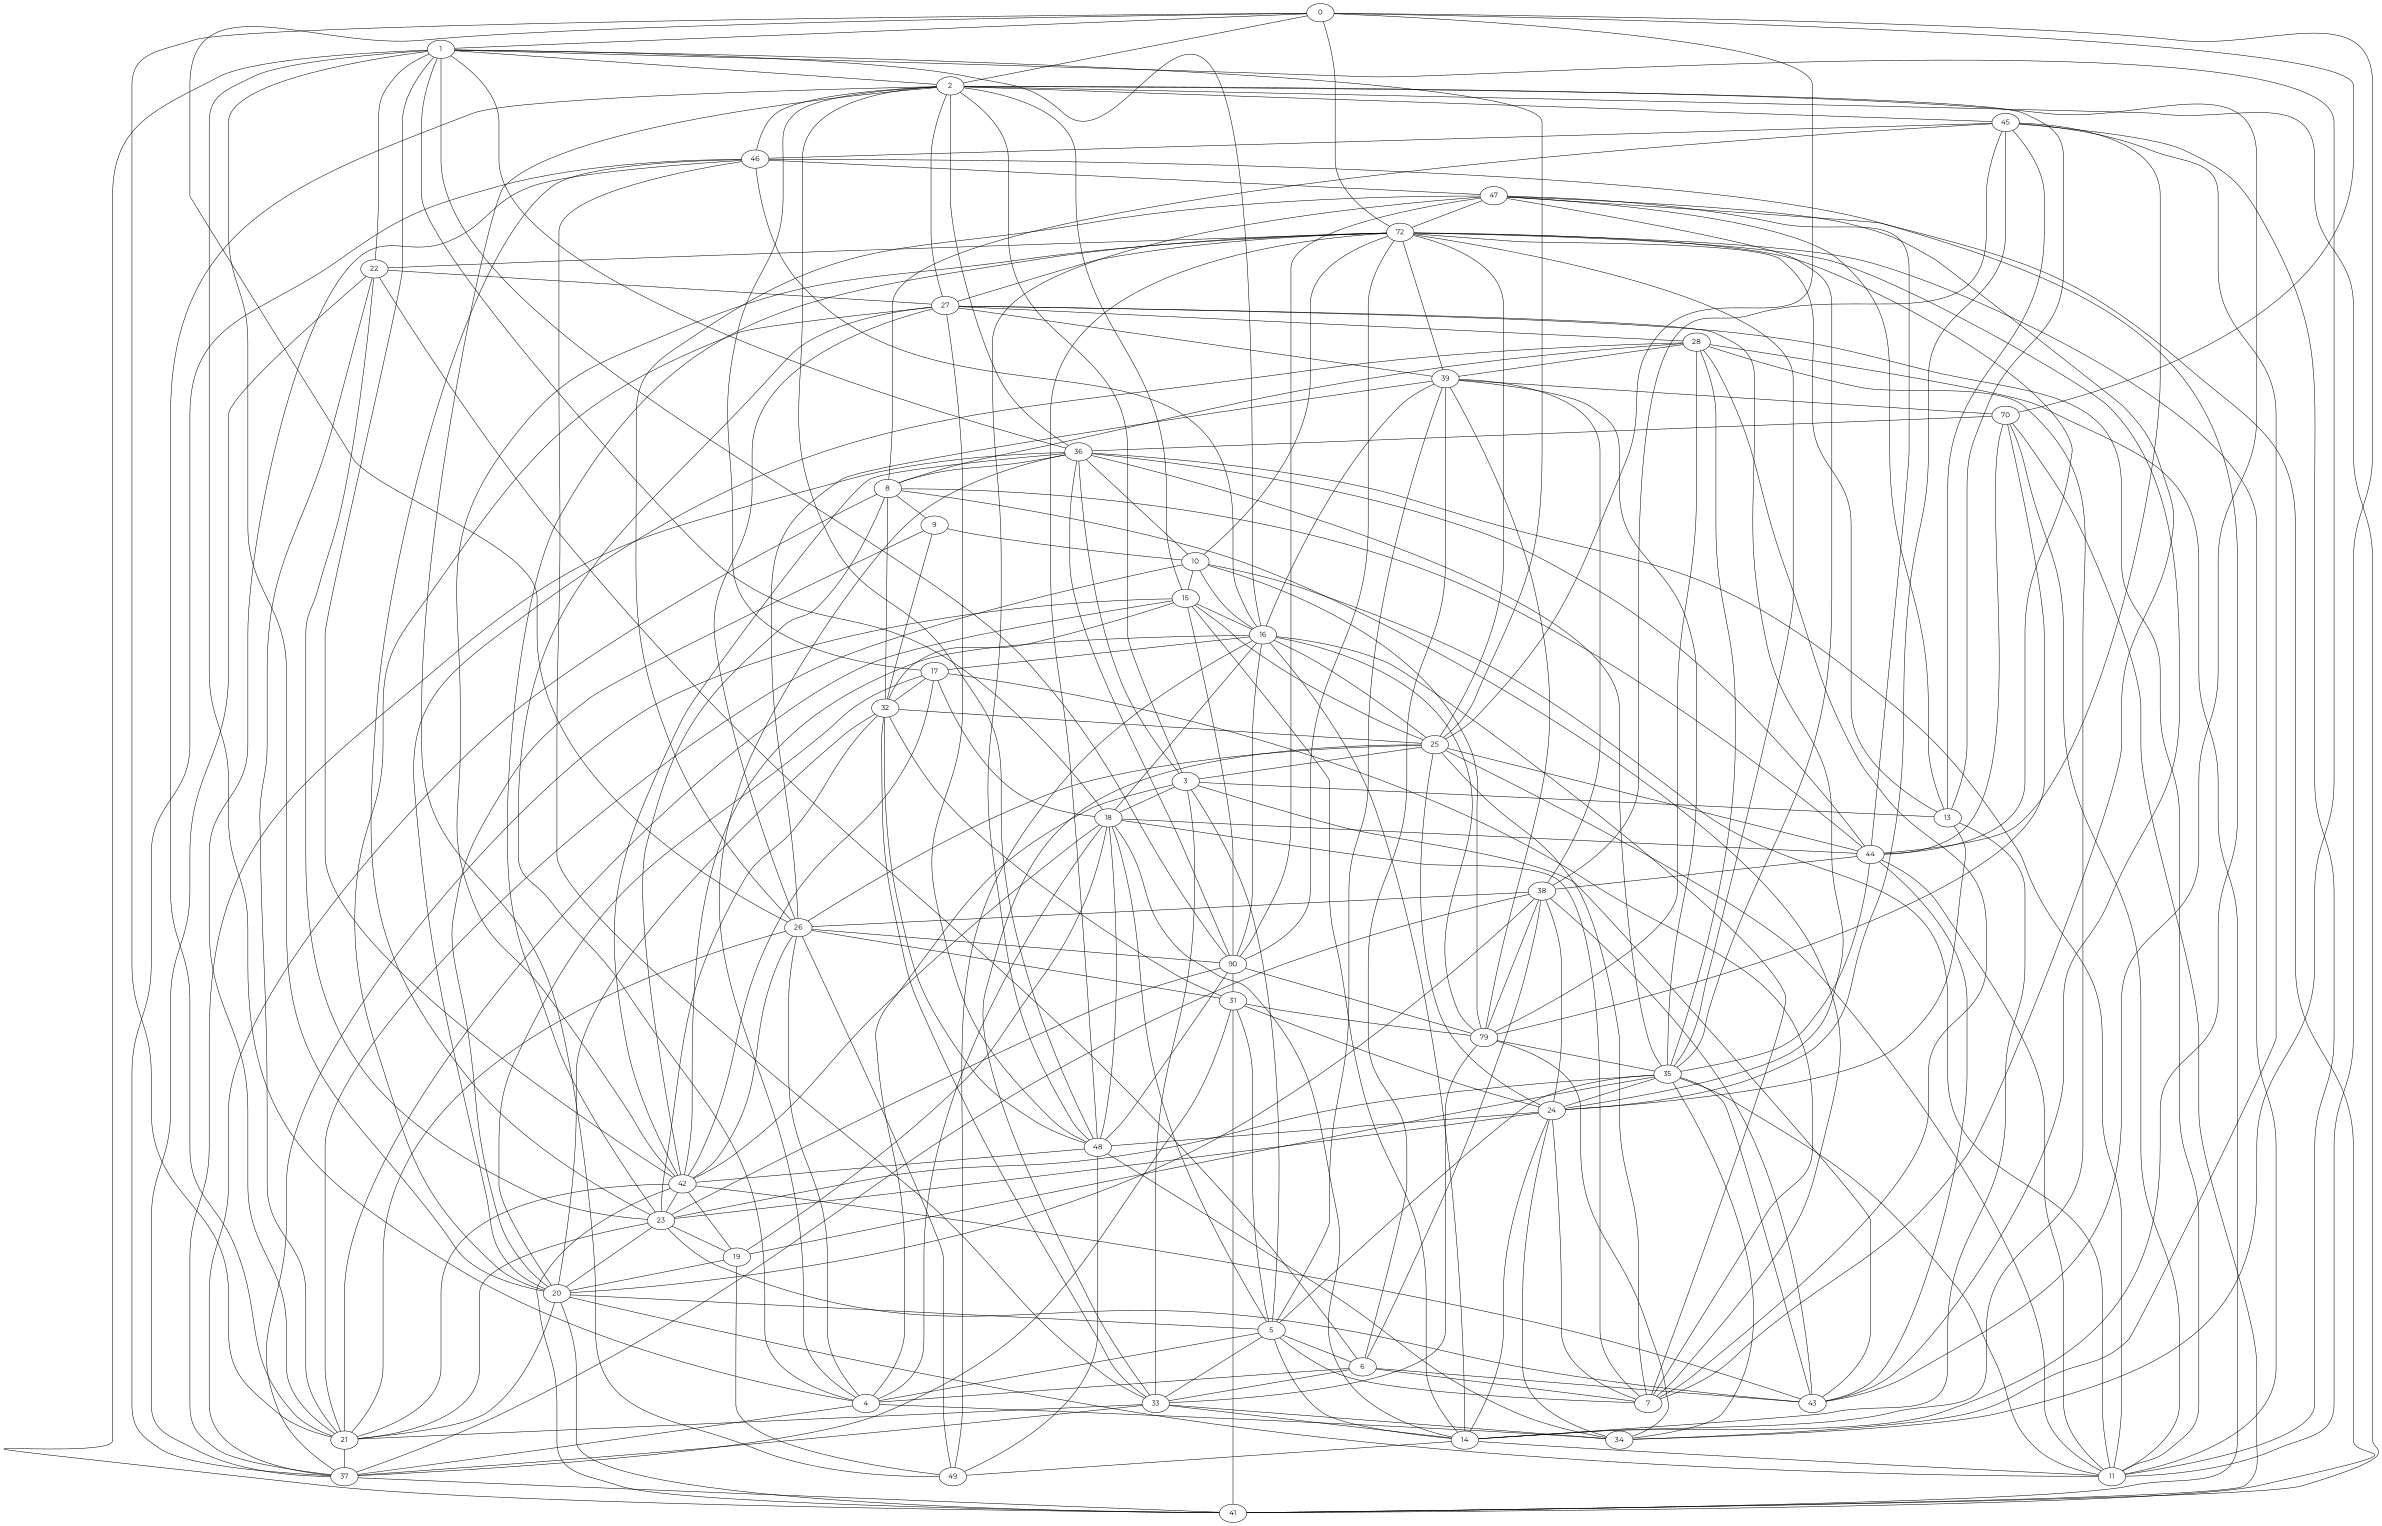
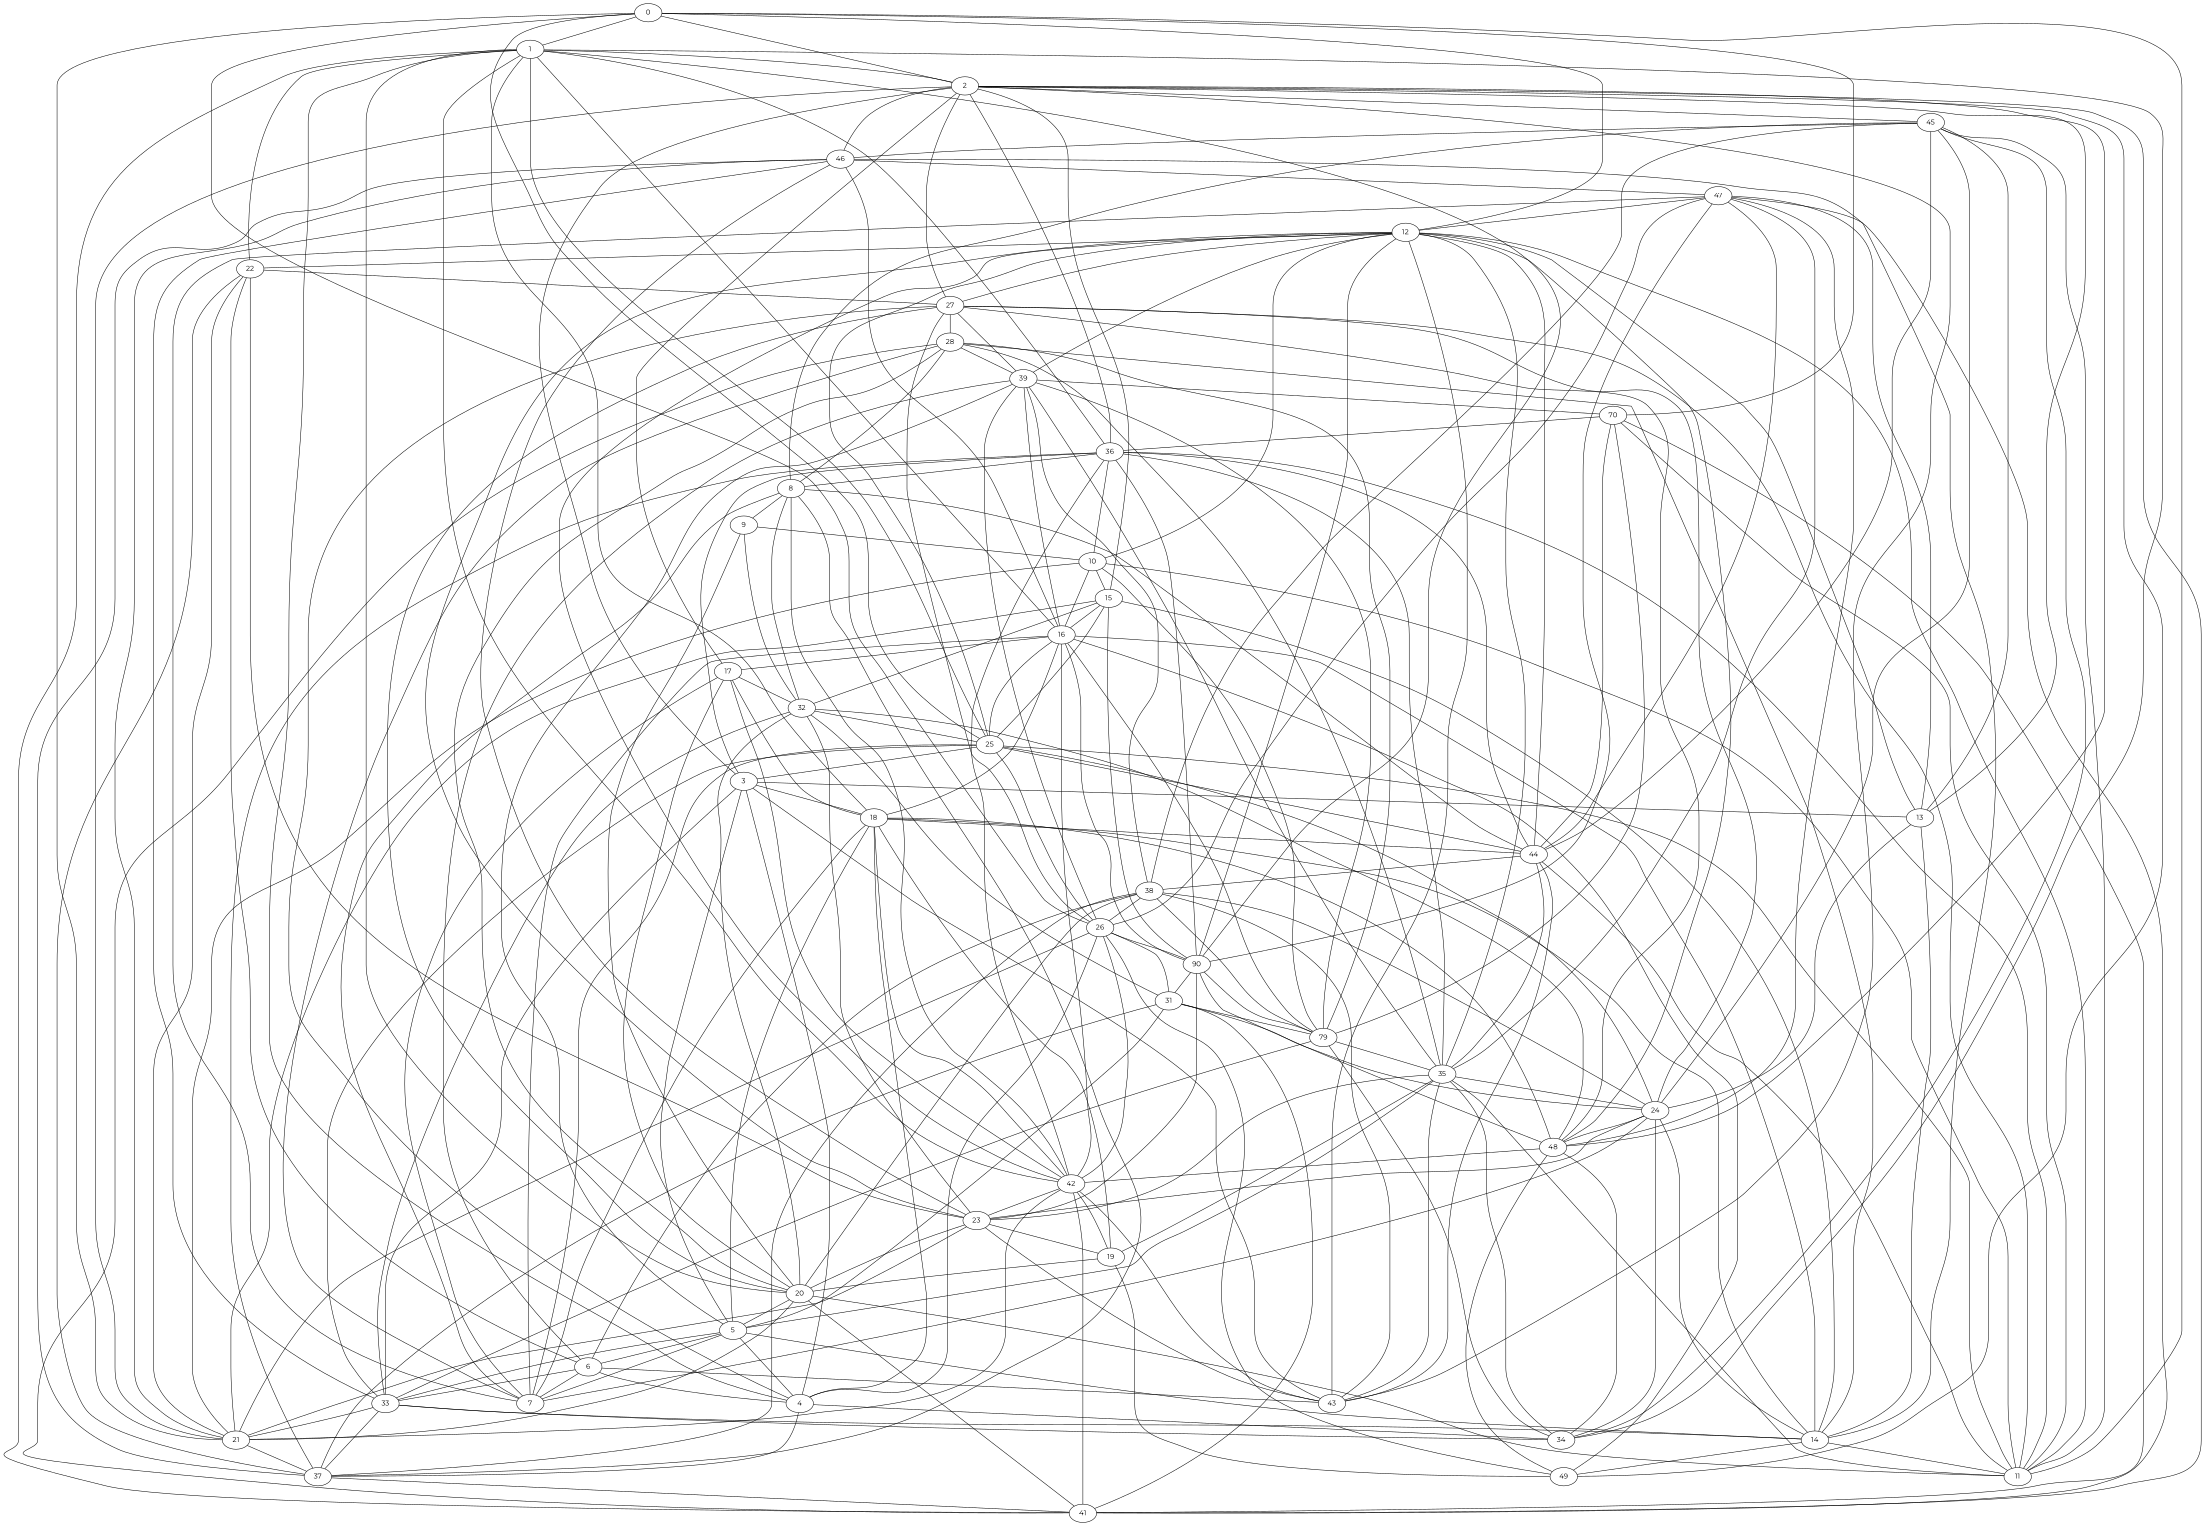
node "72": label "72" -> "12"
edge "15" -- "37": removed
edge "36" -- "4": removed
